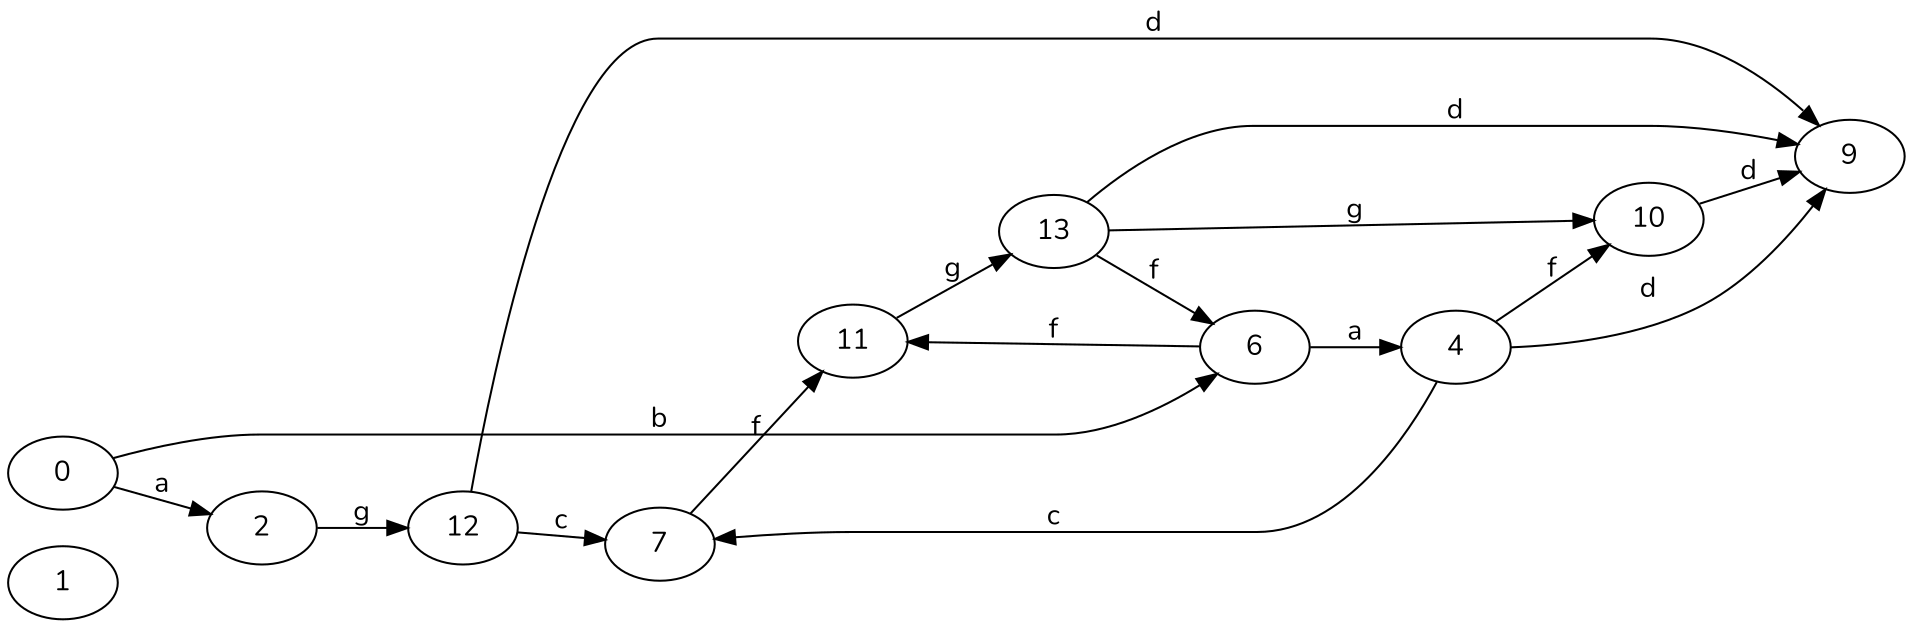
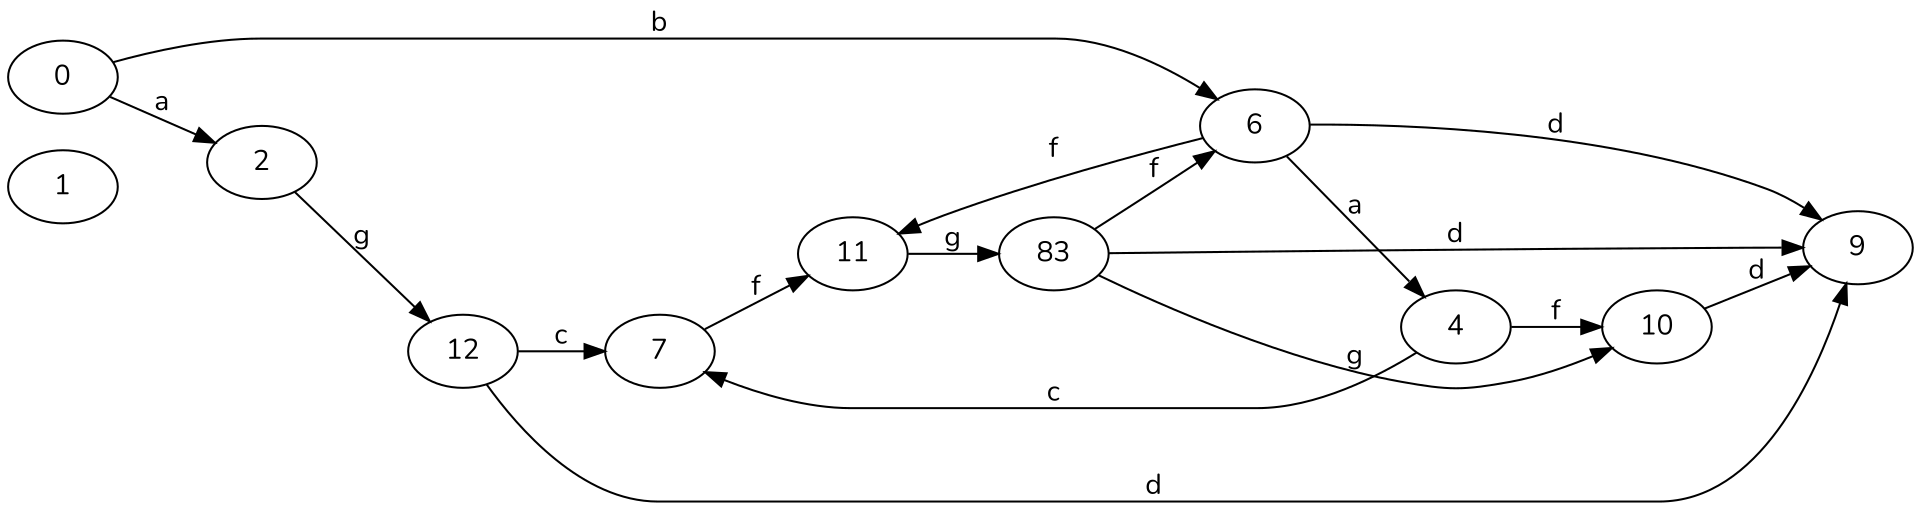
node "13": label "13" -> "83"
edge "4" -> "9": now "6" -> "9"
